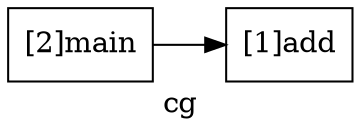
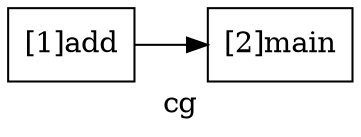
edge "[2]main" -> "[1]add": reversed
